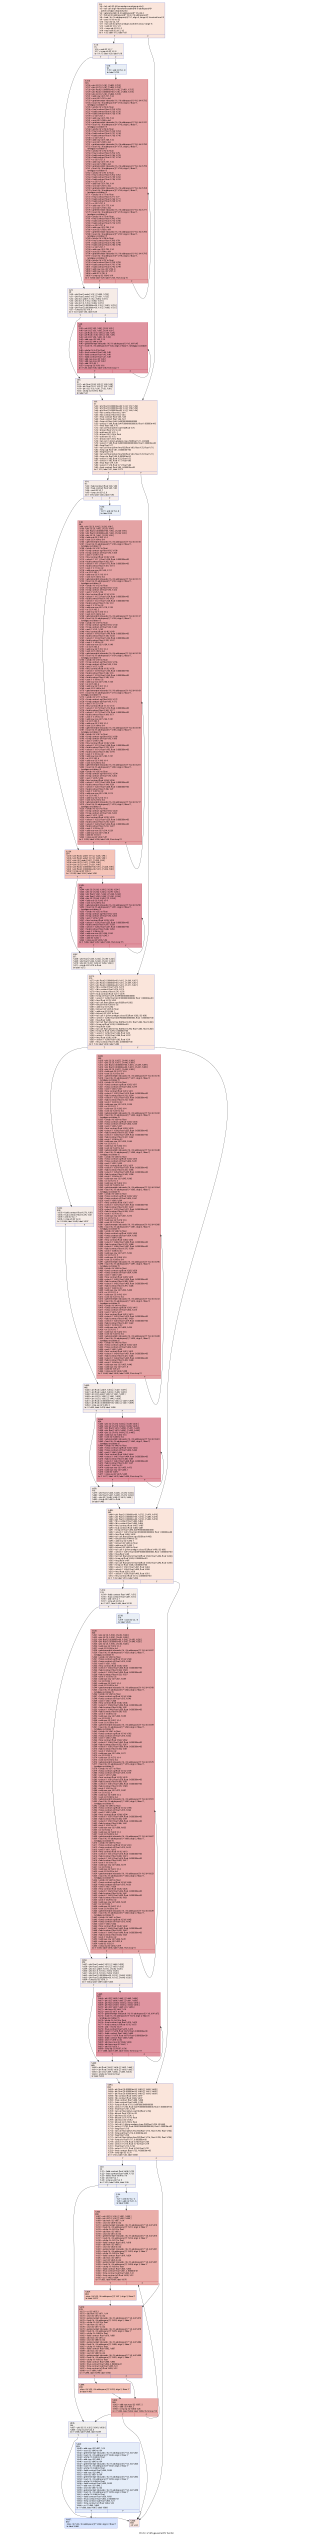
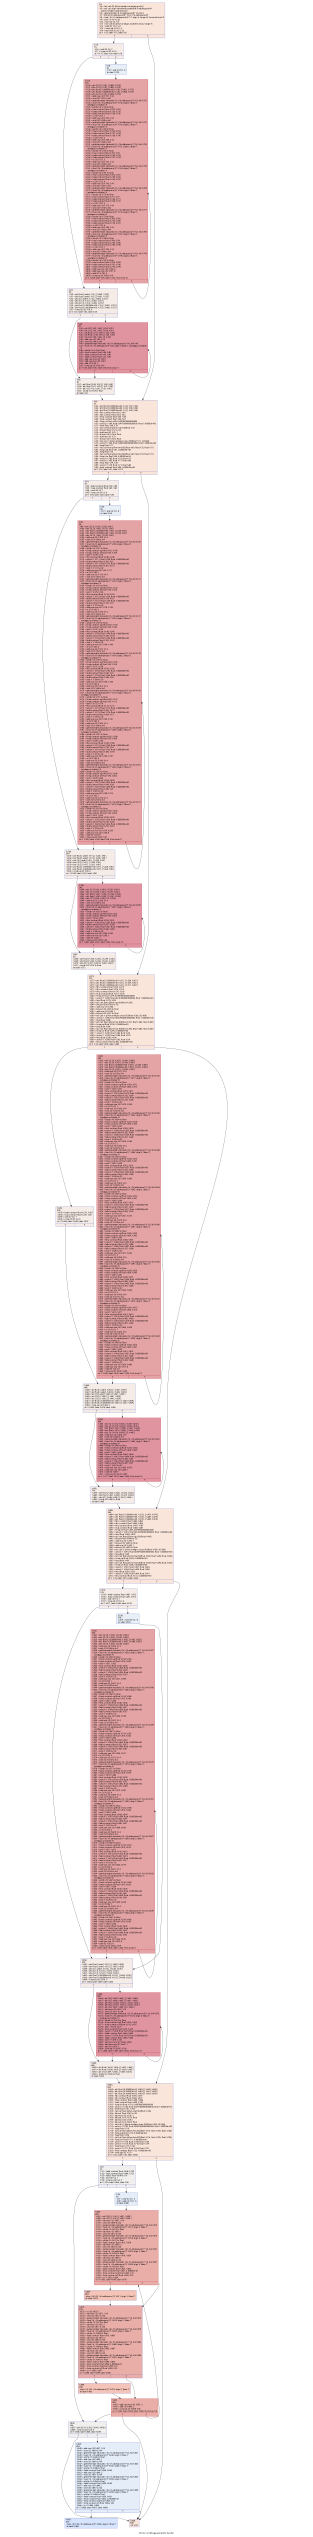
node "%234:": fillcolor #e97a5f70 -> #ead5c970
edge "%518:" -> "%520:": now "%518:" -> "%656:"
